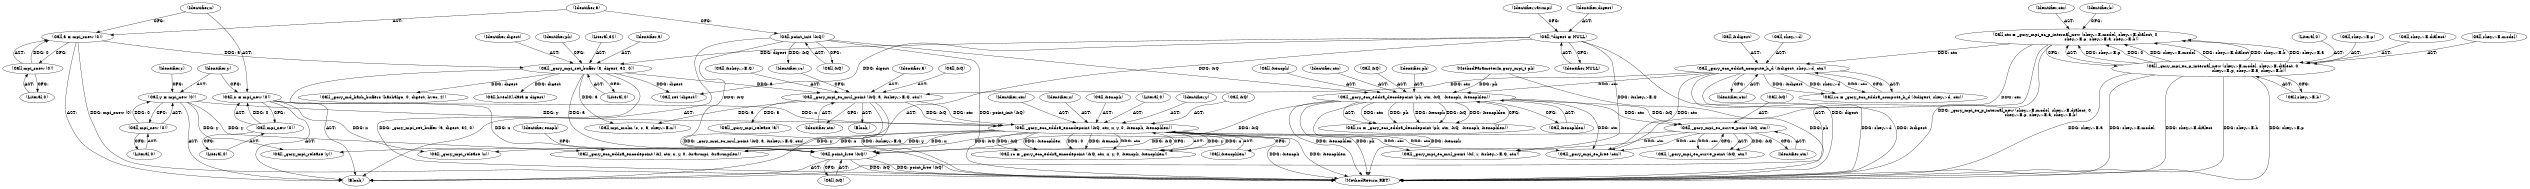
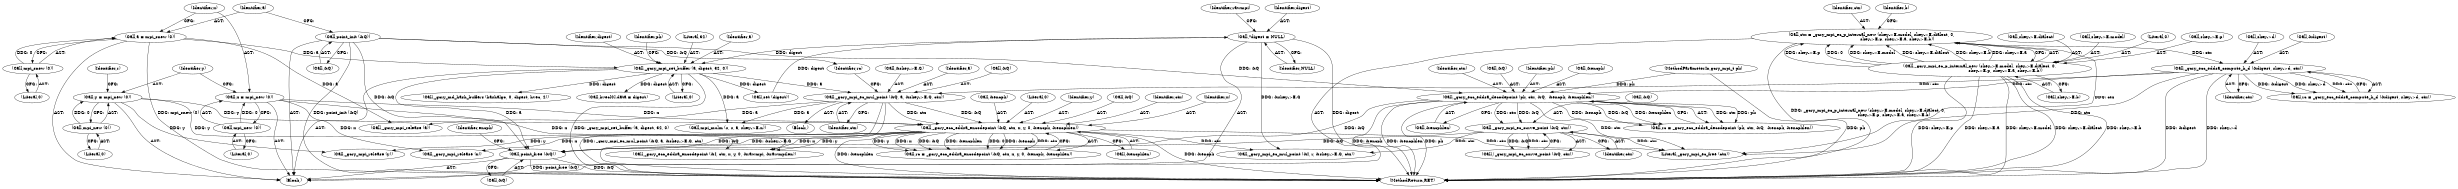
edge "(Call,*digest = NULL)" -> "(Call,set (digest))": reversed
edge "(Call,a = mpi_snew (0))" -> "(Call,_gcry_mpi_release (a))": added, label "DDG: a"
node "(Call,_gcry_mpi_ec_free (ctx))": label "(Call,_gcry_mpi_ec_free (ctx))" -> "(Literal,_gcry_mpi_ec_free (ctx))"
